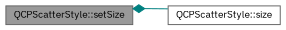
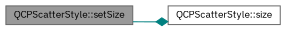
edge "QCPScatterStyle::size" -> "QCPScatterStyle::setSize": reversed
